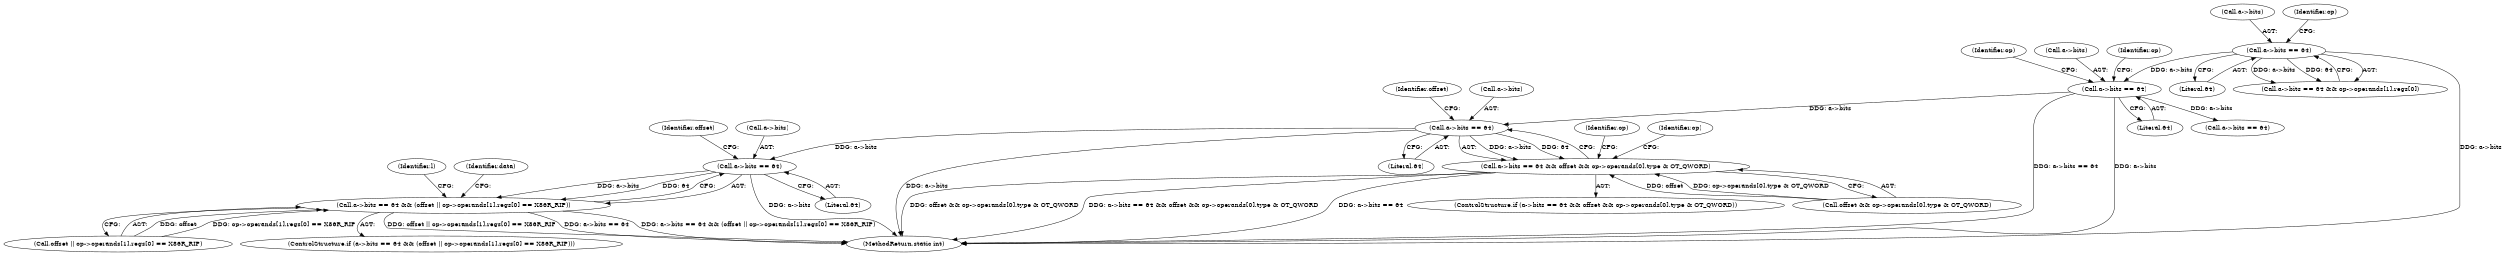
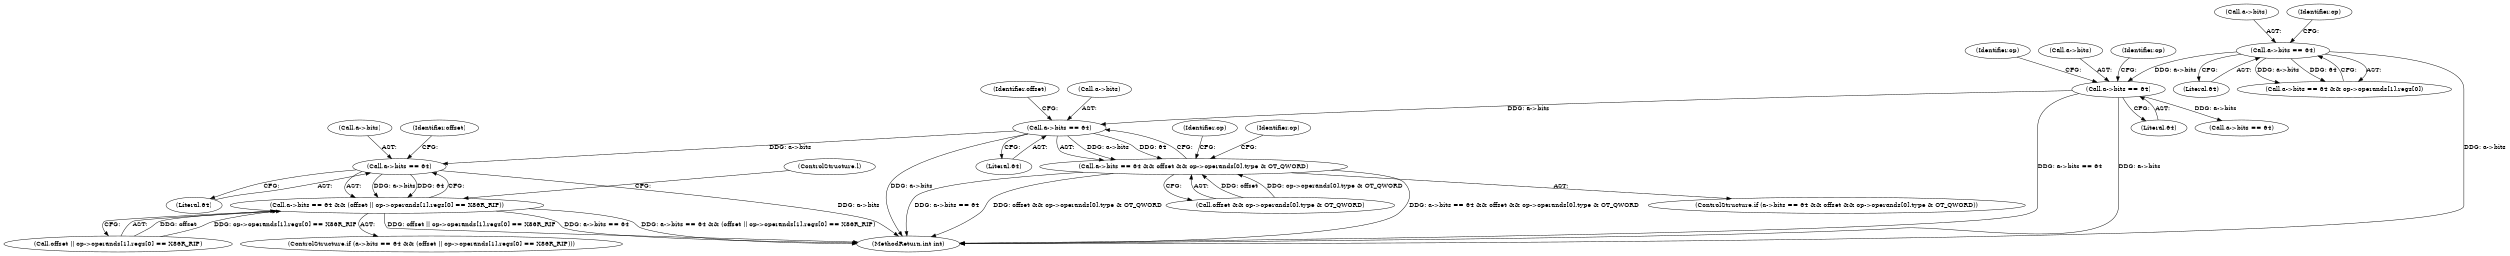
node "(Identifier,l)": label "(Identifier,l)" -> "(ControlStructure,l)"
node "(Identifier,data)": removed
node "(MethodReturn,static int)": label "(MethodReturn,static int)" -> "(MethodReturn,int int)"
